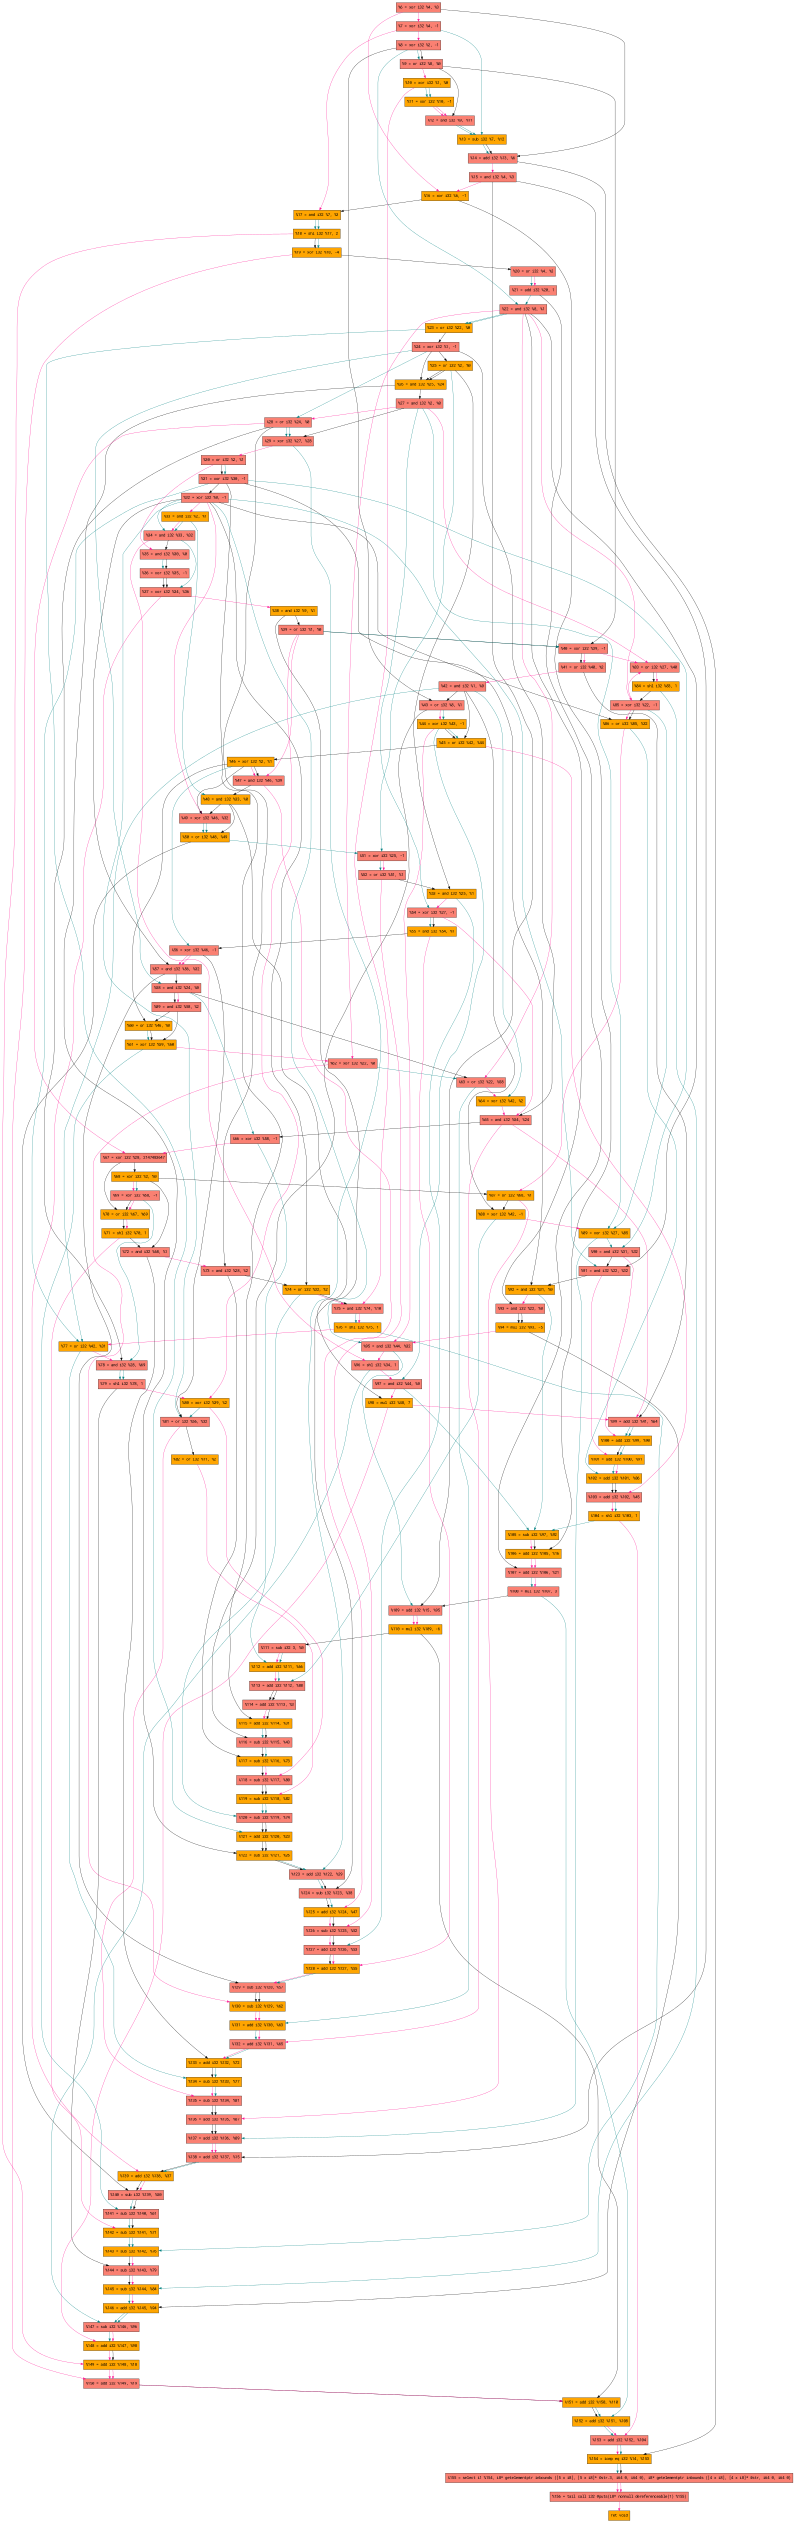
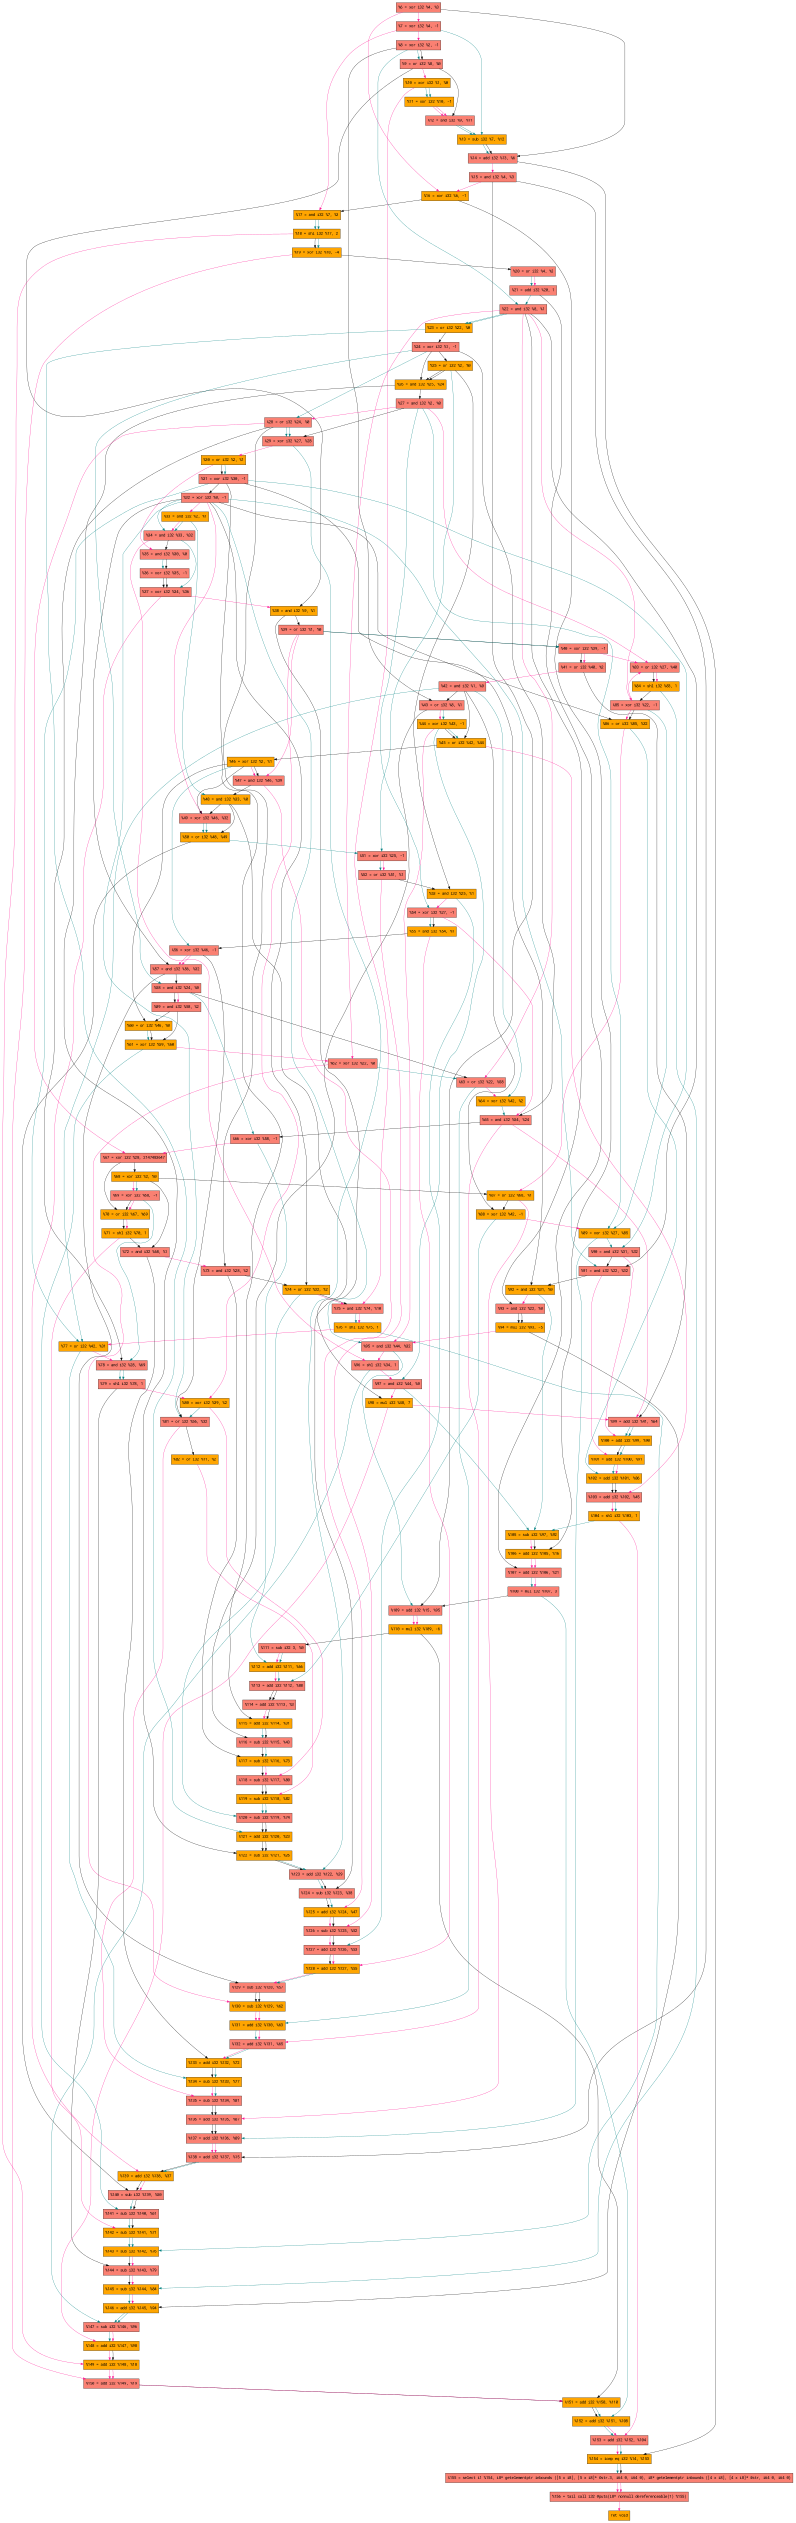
edge "%9 = or i32 %8, %0" -> "%40 = xor i32 %39, -1": now "%9 = or i32 %8, %0" -> "%38 = and i32 %9, %1"
node "%30 = or i32 %2, %1": fillcolor salmon -> orange
edge "%64 = xor i32 %42, %2" -> "%65 = and i32 %54, %24": color deeppink -> teal
